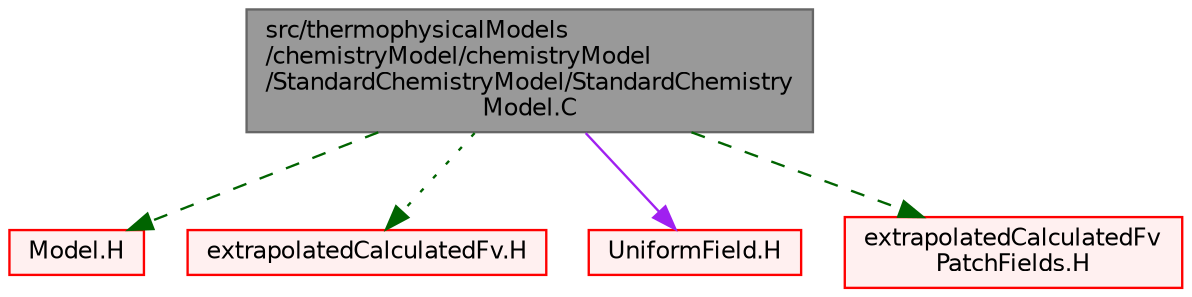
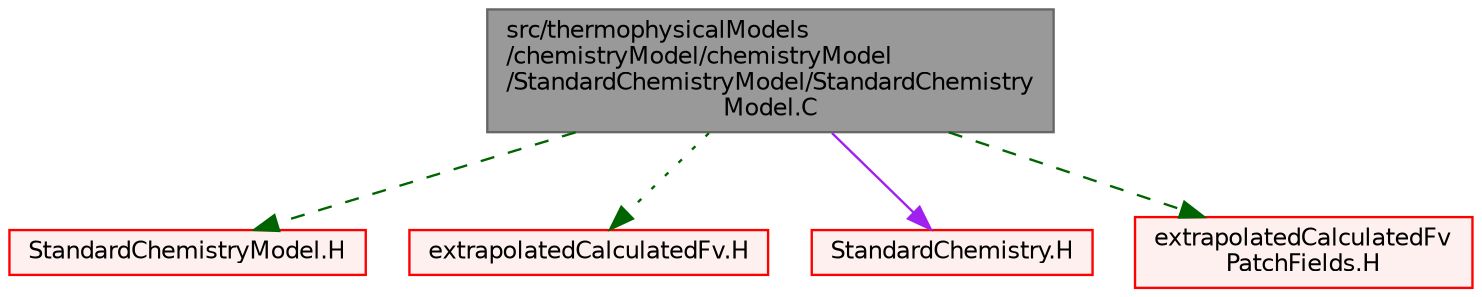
node "Model.H": label "Model.H" -> "StandardChemistryModel.H"
node "UniformField.H": label "UniformField.H" -> "StandardChemistry.H"
